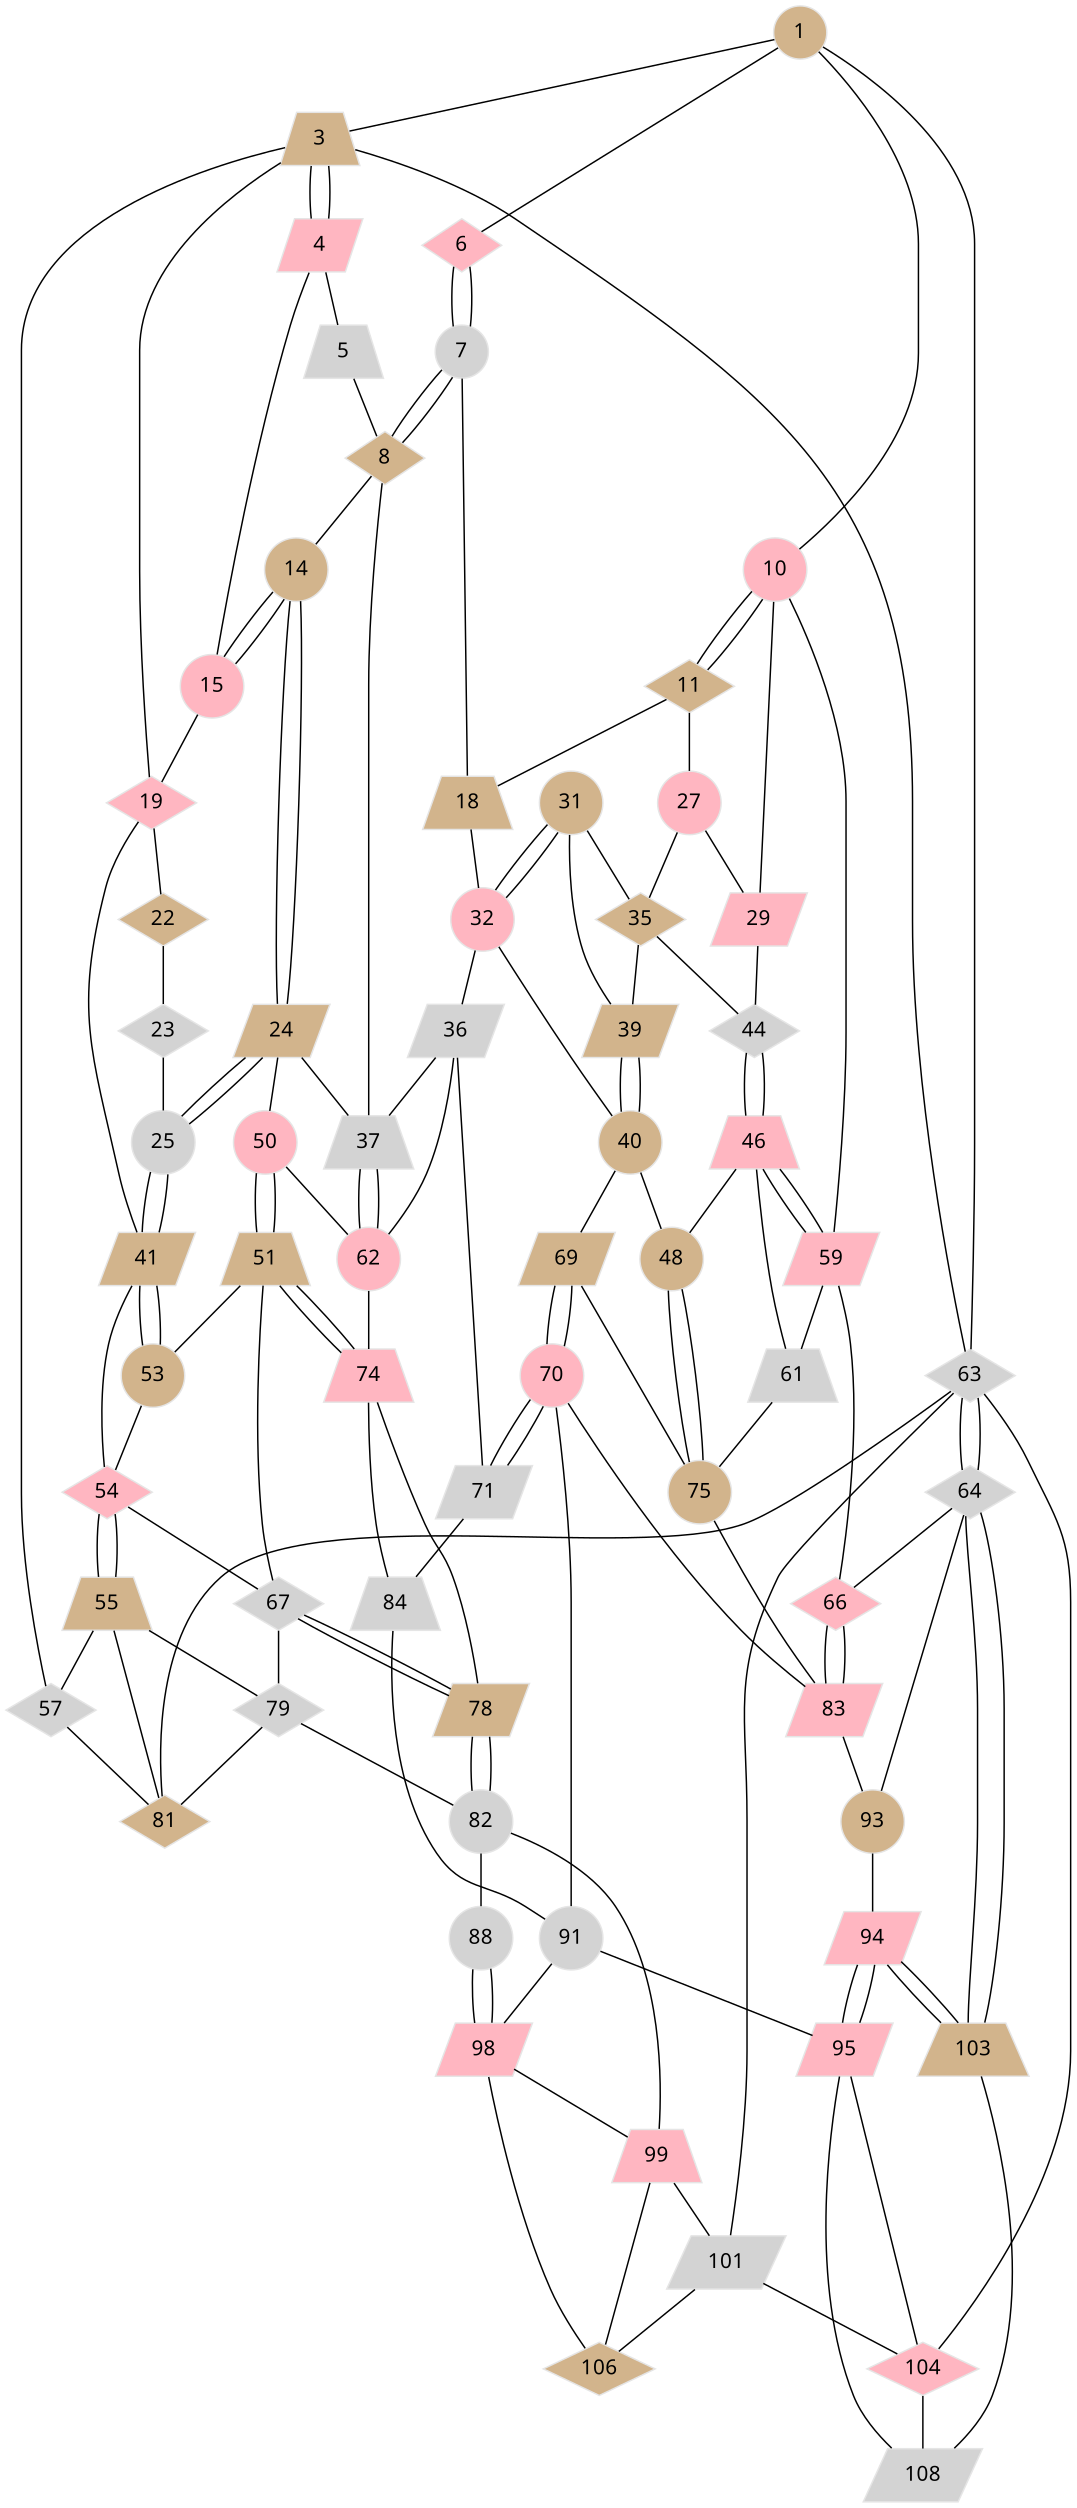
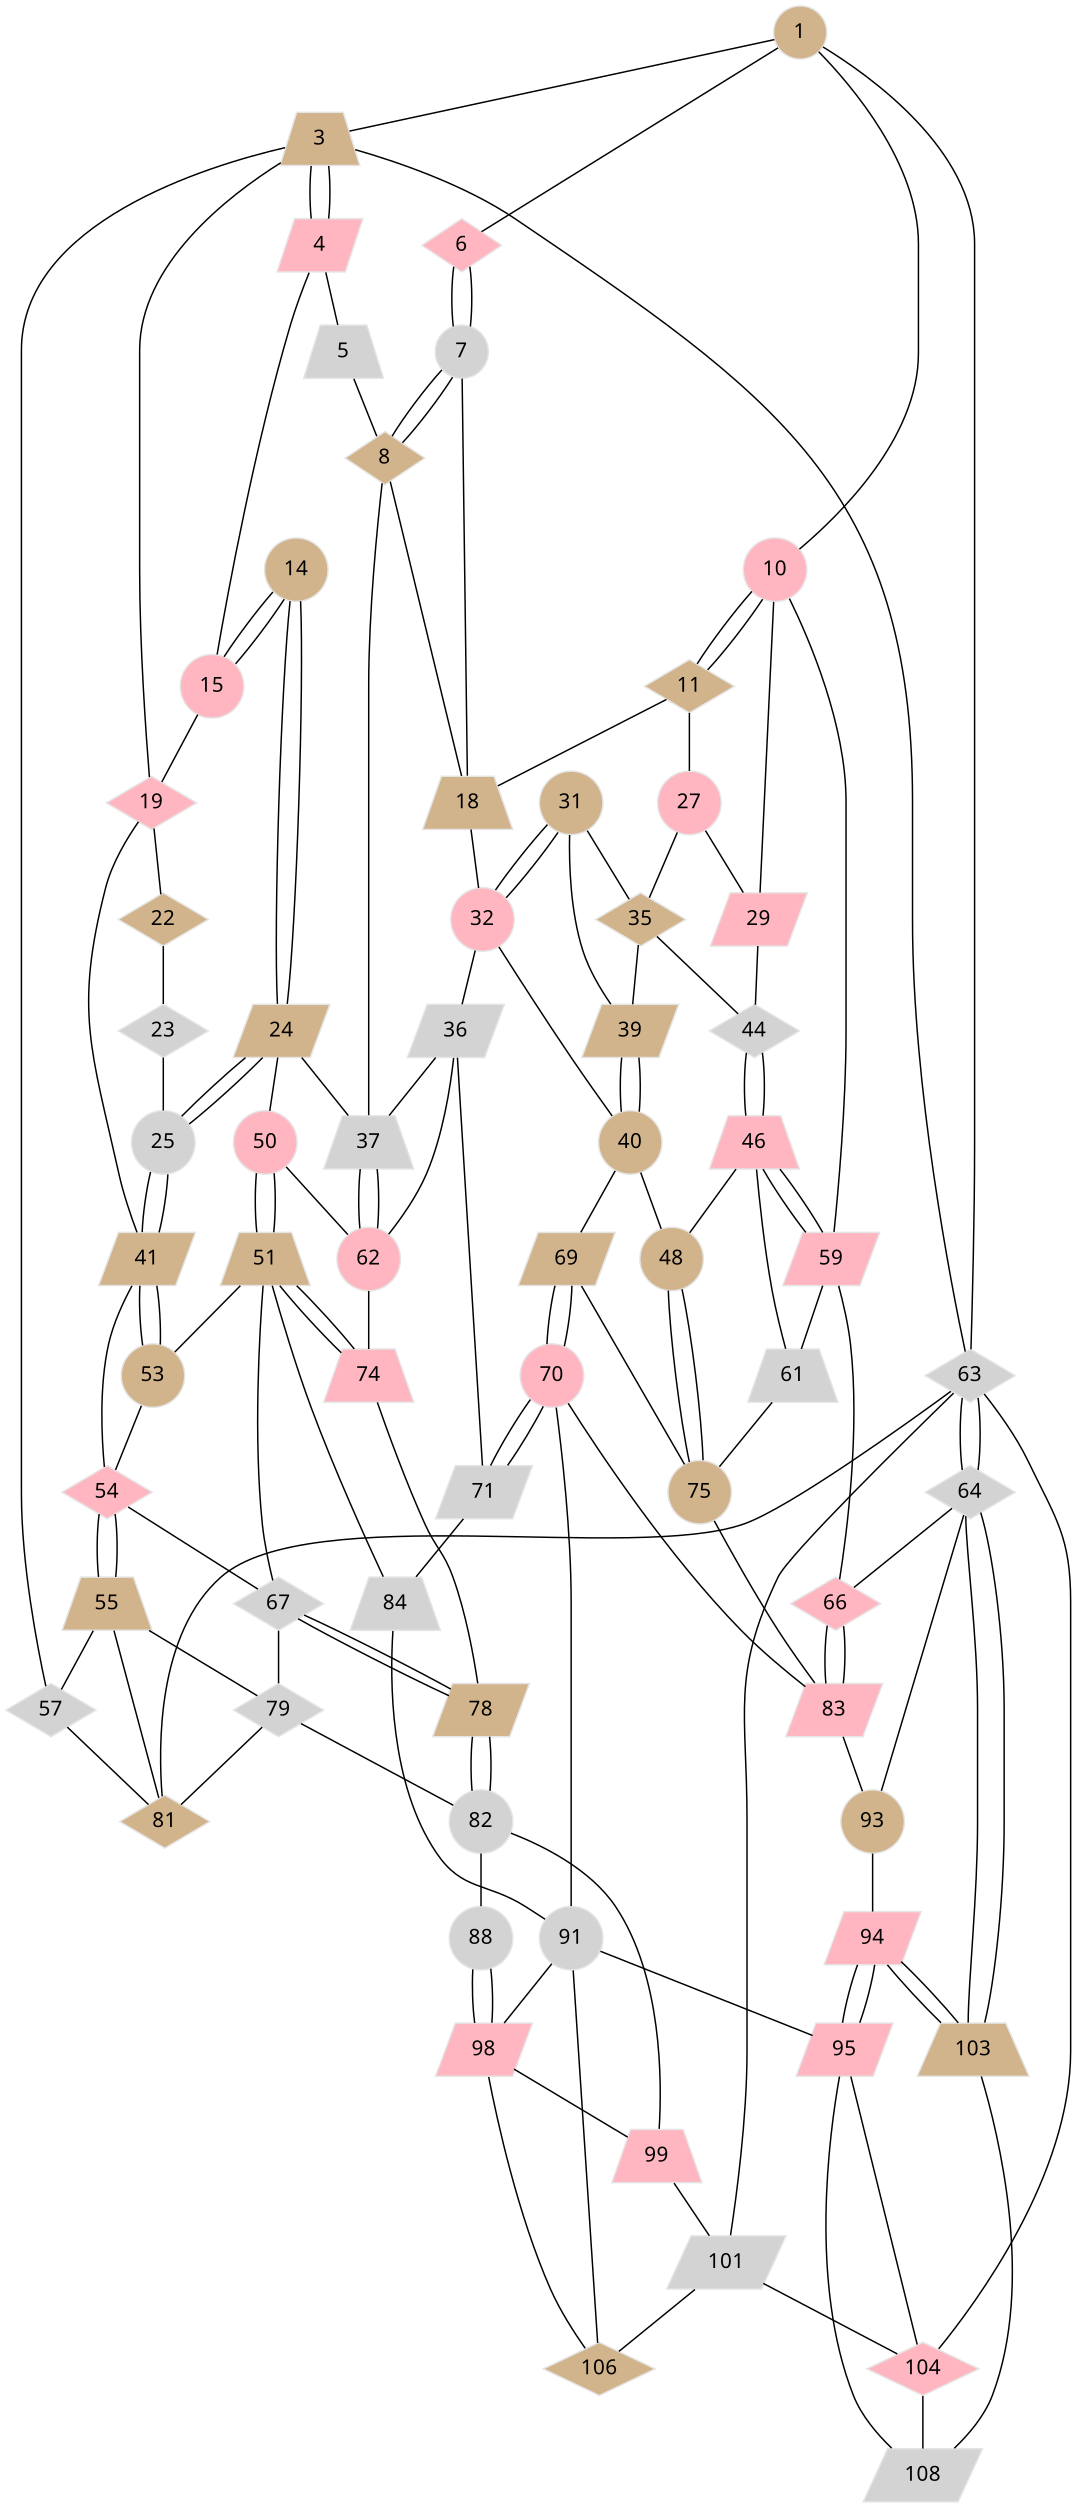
edge "8" -- "14": now "8" -- "18"
edge "74" -- "84": now "51" -- "84"
edge "99" -- "106": now "91" -- "106"
